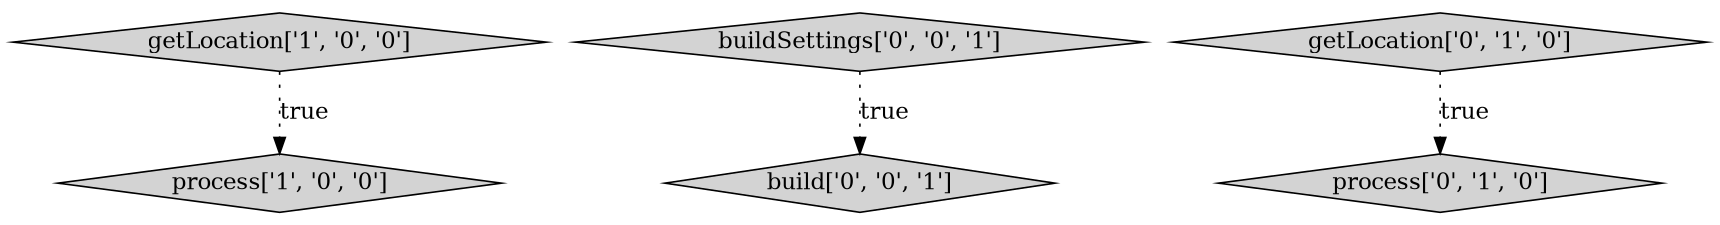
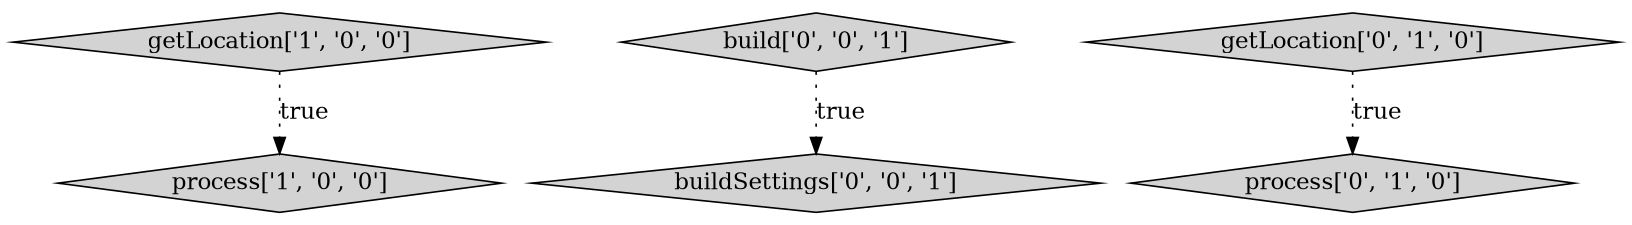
edge "buildSettings['0', '0', '1']" -> "build['0', '0', '1']": reversed
